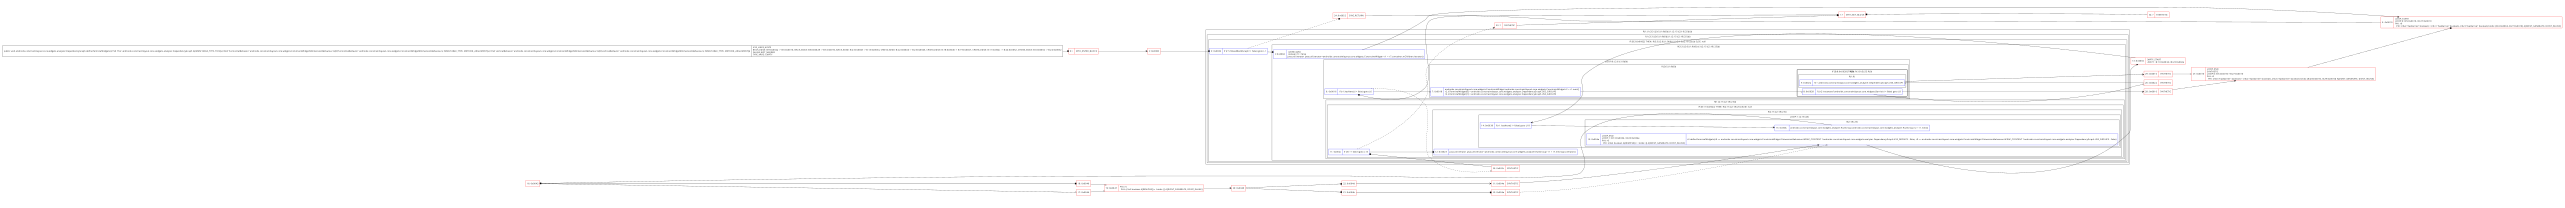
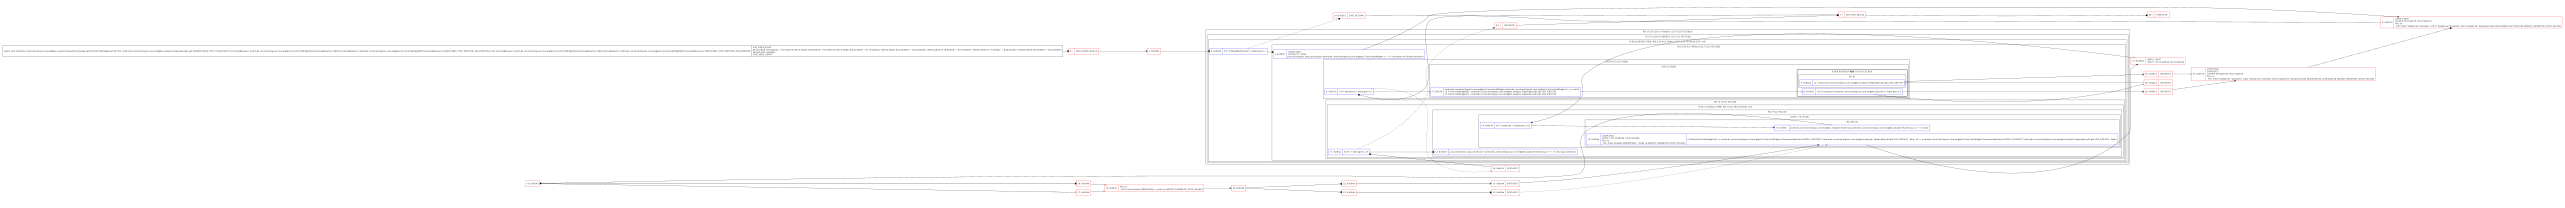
edge "34: ?" -> "1: ?": reversed
